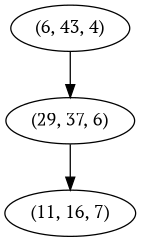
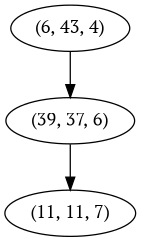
node "(29, 37, 6)": label "(29, 37, 6)" -> "(39, 37, 6)"
node "(11, 16, 7)": label "(11, 16, 7)" -> "(11, 11, 7)"
